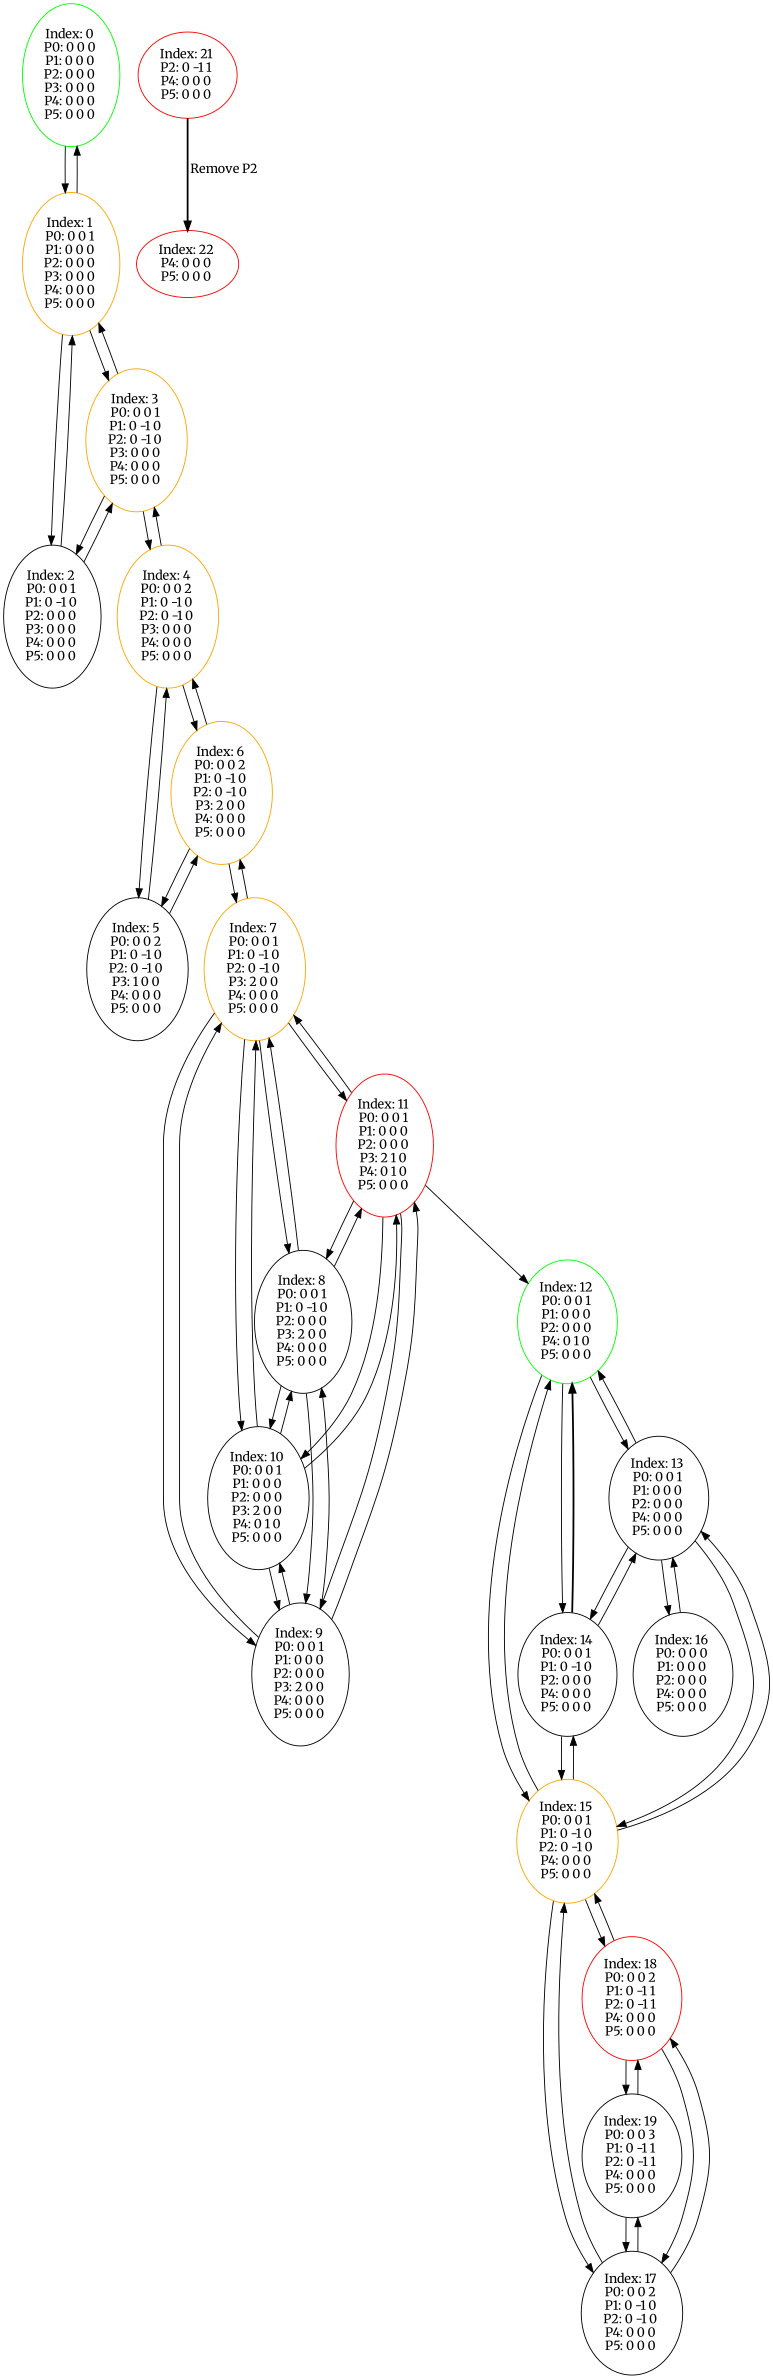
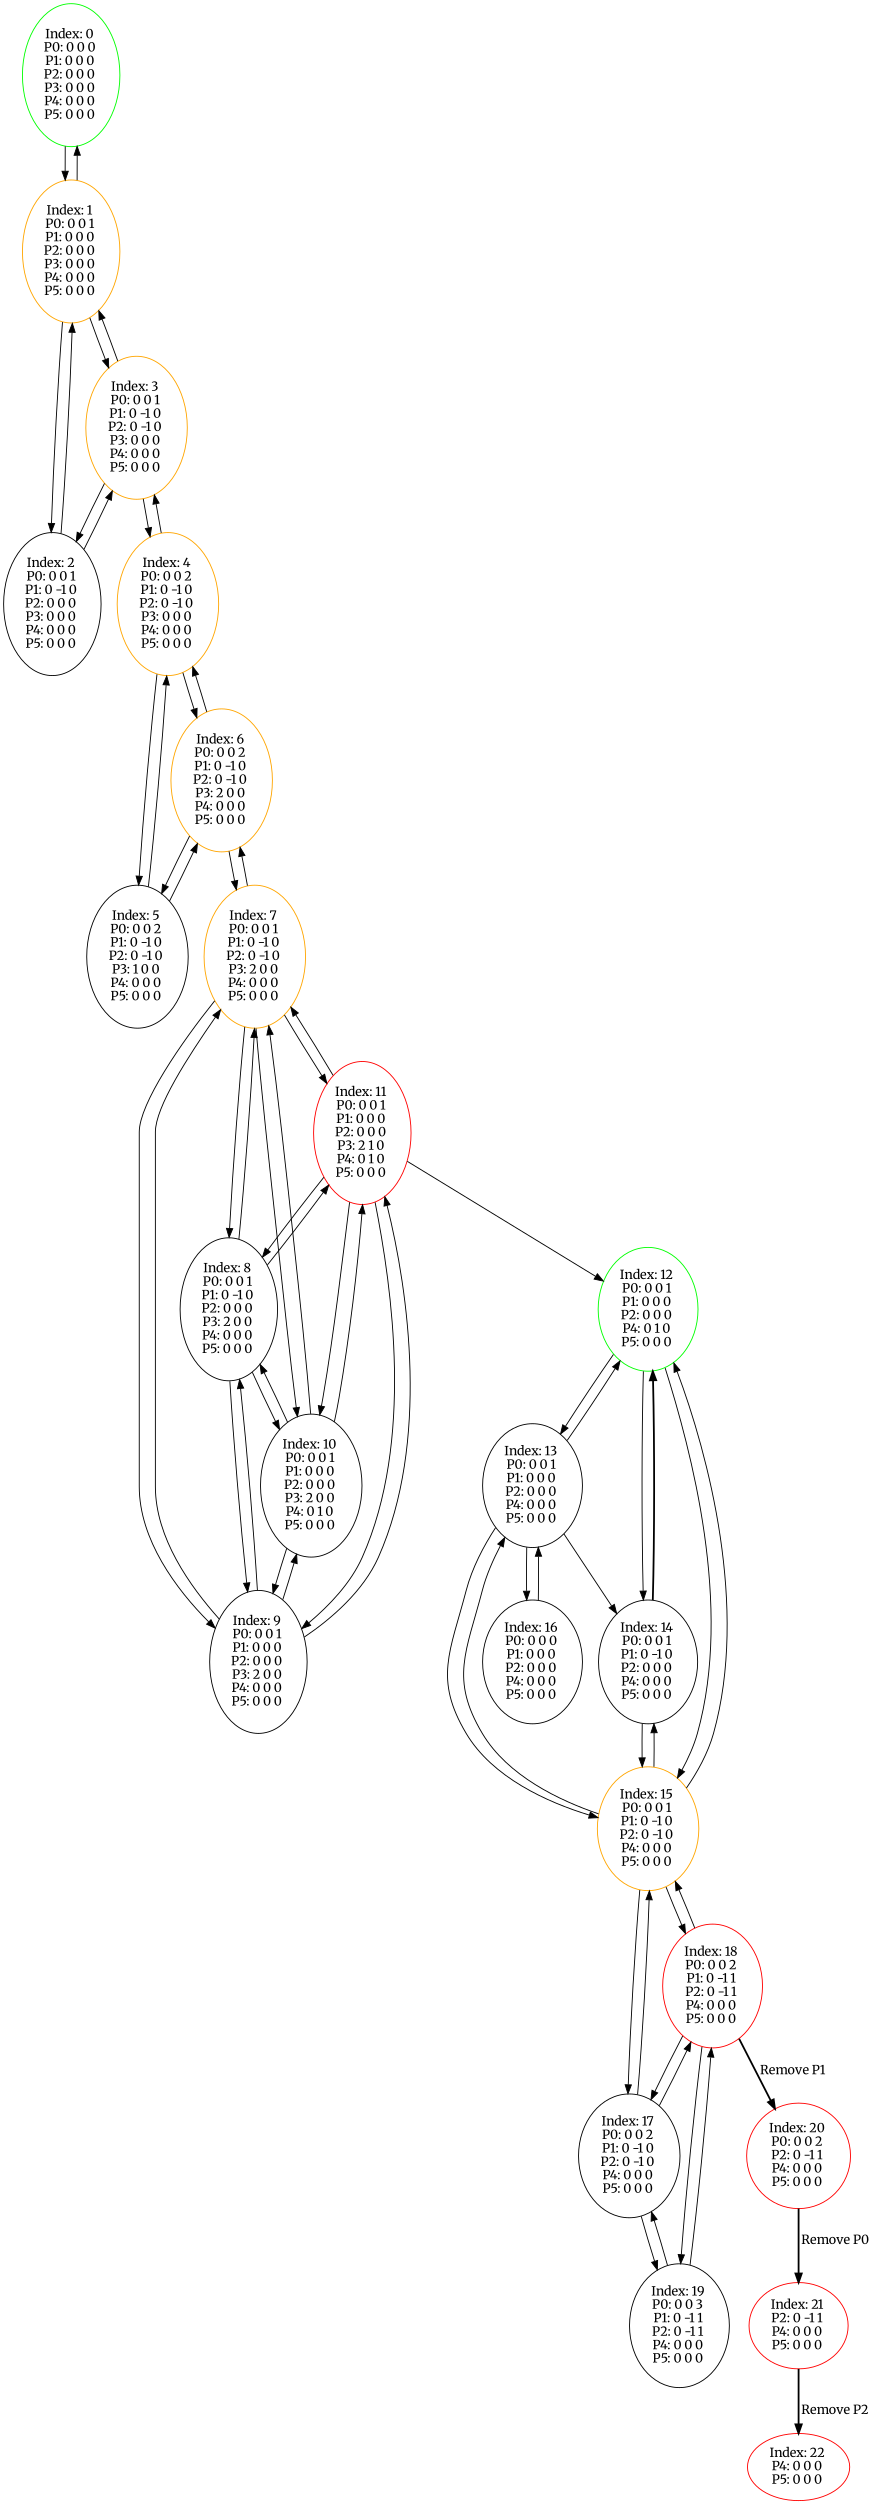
edge "Index: 14 P0: 0 0 1 P1: 0 -1 0 P2: 0 0 0 P4: 0 0 0 P5: 0 0 0" -> "Index: 13 P0: 0 0 1 P1: 0 0 0 P2: 0 0 0 P4: 0 0 0 P5: 0 0 0": removed
node "Index: 20 P0: 0 0 2 P2: 0 -1 1 P4: 0 0 0 P5: 0 0 0": added
